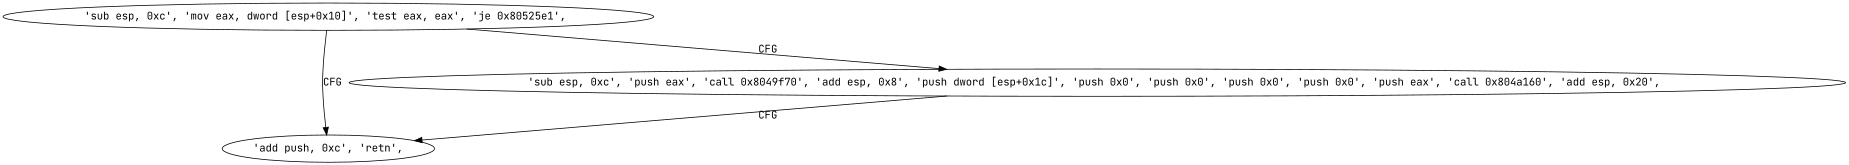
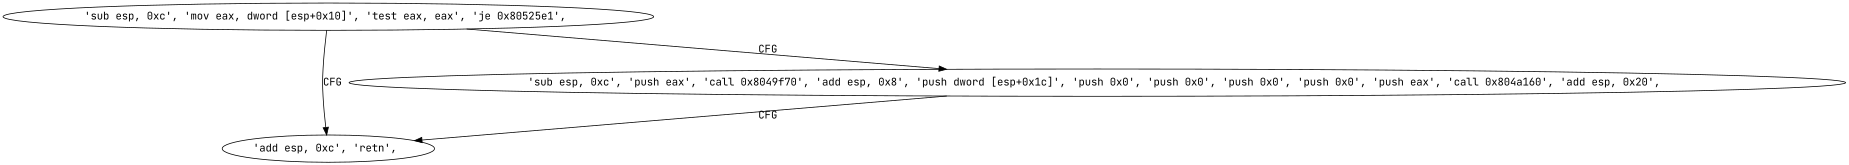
node "'add push, 0xc', 'retn',": label "'add push, 0xc', 'retn'," -> "'add esp, 0xc', 'retn',"
